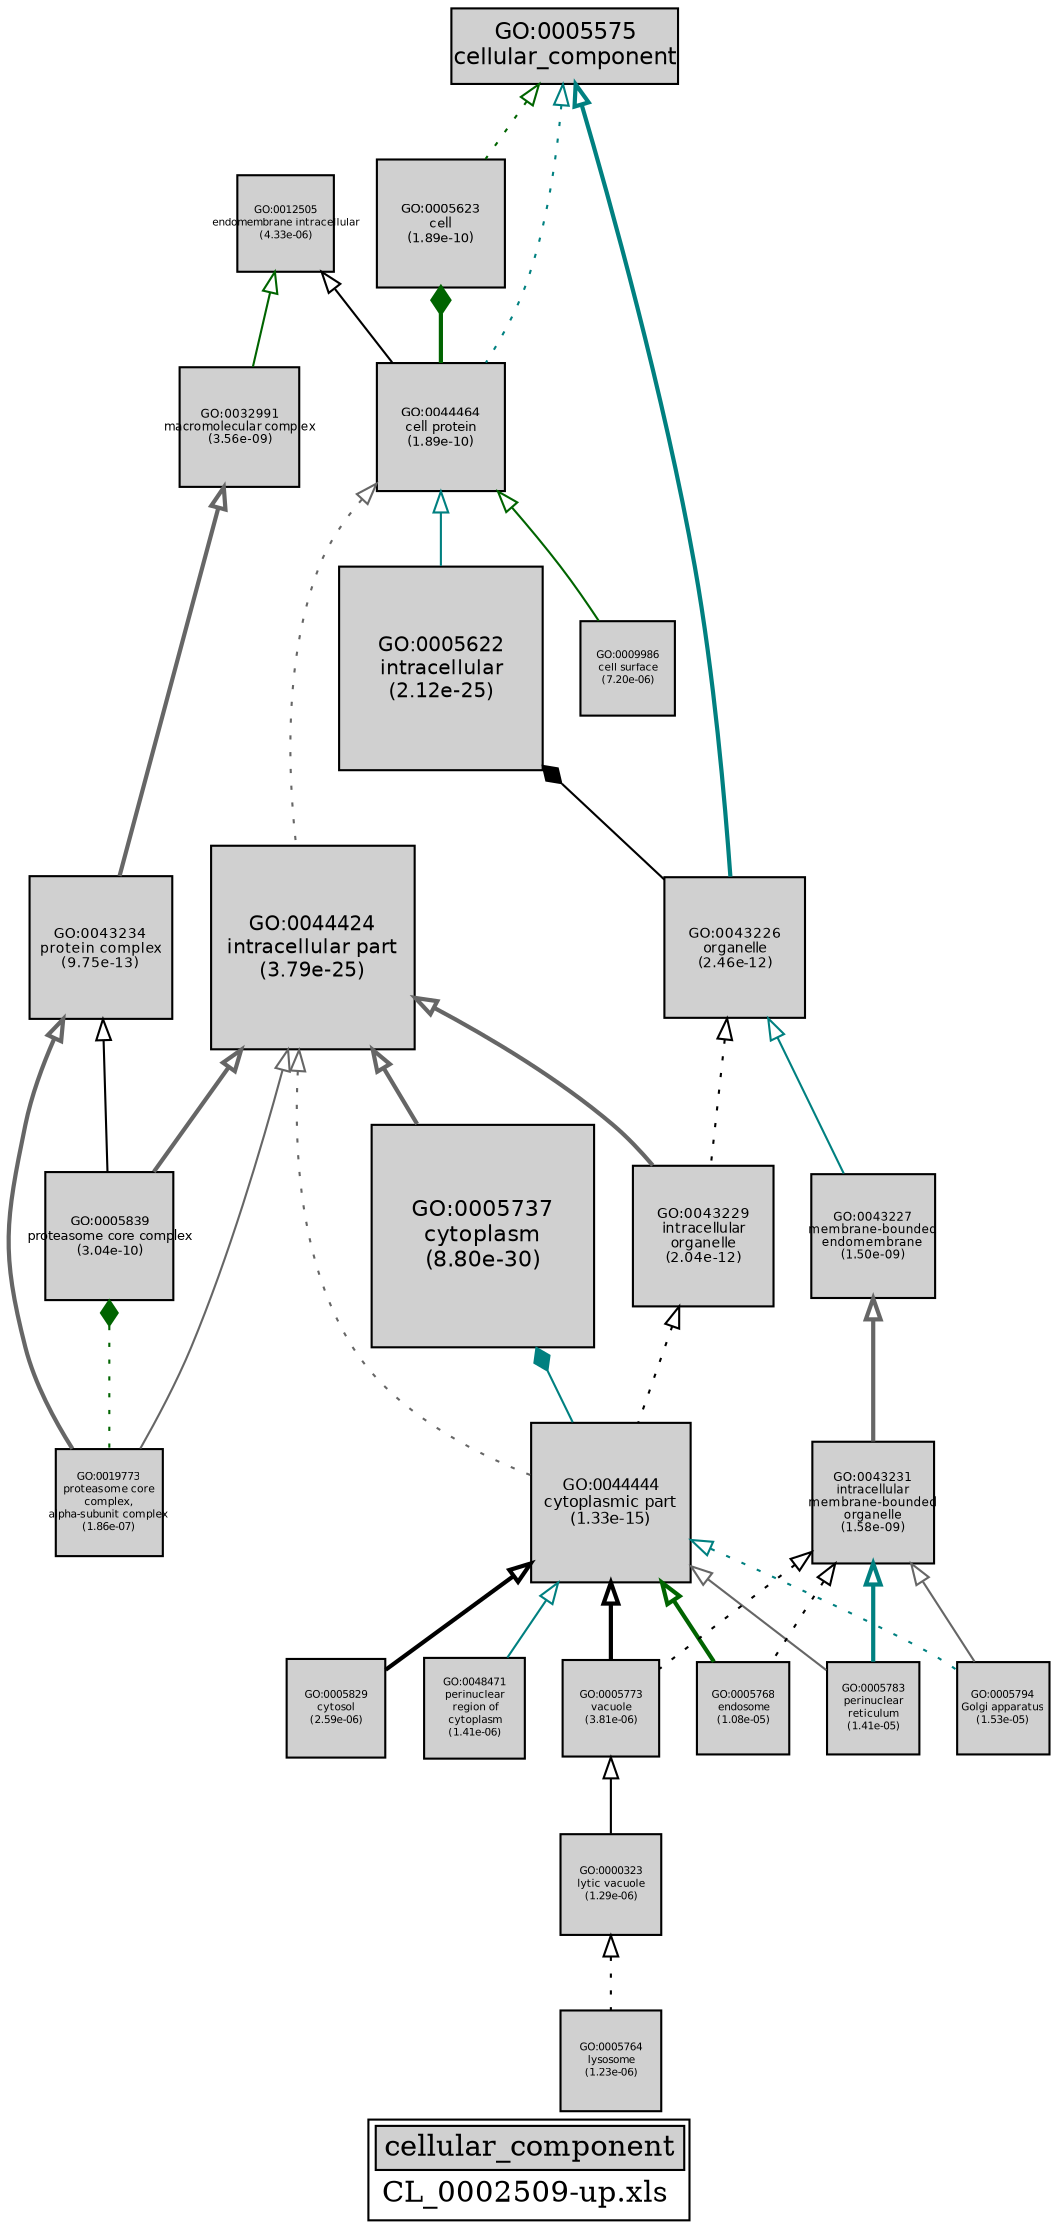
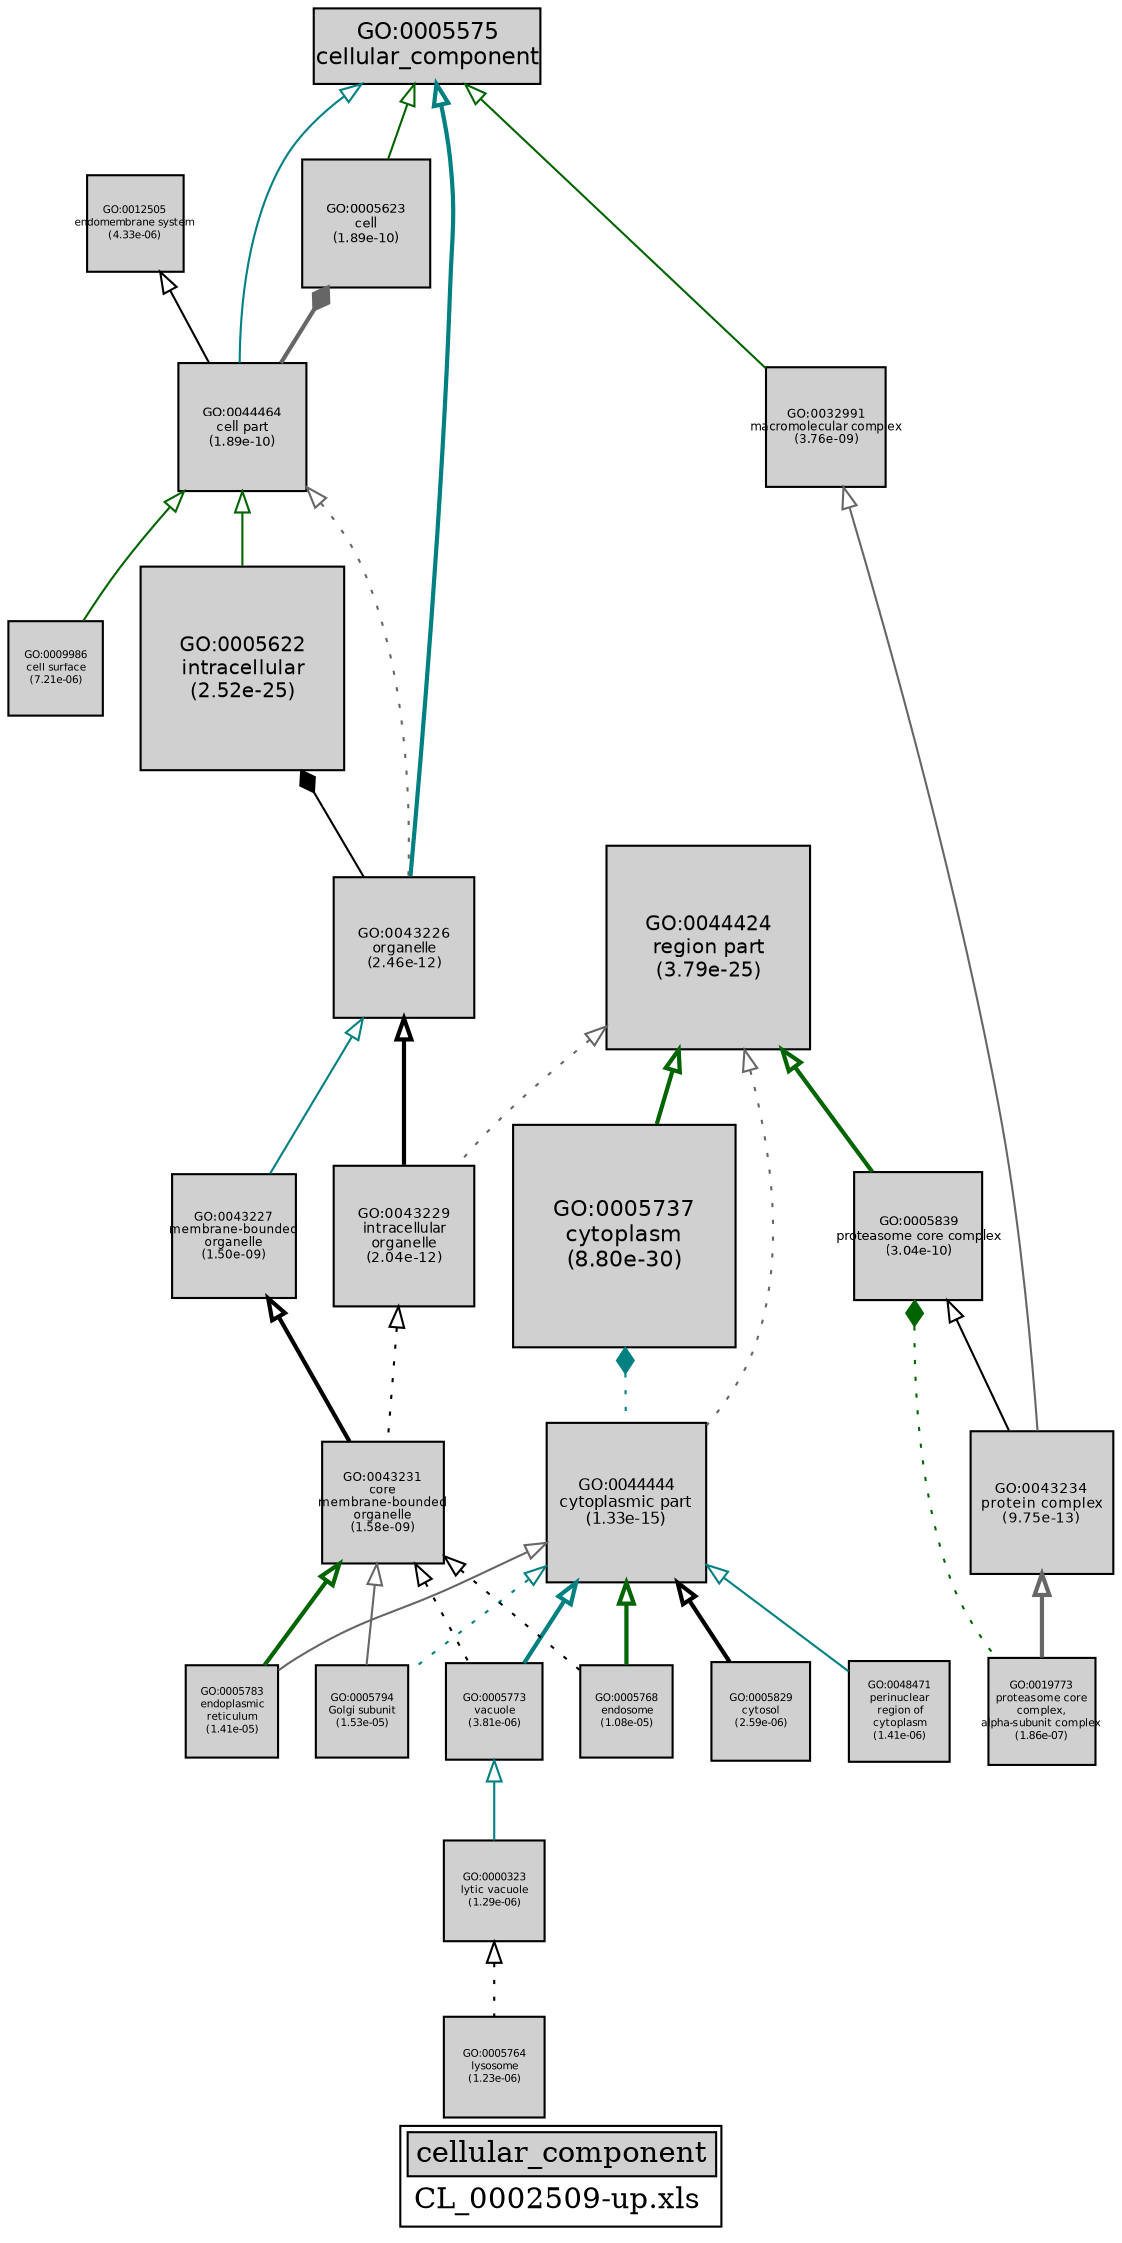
edge "GO:0005623" -> "GO:0005575": style dotted -> solid
node "GO:0012505": text "endomembrane intracellular" -> "endomembrane system"
edge "GO:0044464" -> "GO:0005575": style dotted -> solid
edge "GO:0032991" -> "GO:0012505": now "GO:0032991" -> "GO:0005575"
edge "GO:0044464" -> "GO:0005623": color darkgreen -> gray40
node "GO:0044464": text "cell protein" -> "cell part"
node "GO:0032991": text "(3.56e-09)" -> "(3.76e-09)"
edge "GO:0005622" -> "GO:0044464": color teal -> darkgreen
edge "GO:0044424" -> "GO:0044464": now "GO:0043226" -> "GO:0044464"
node "GO:0009986": text "(7.20e-06)" -> "(7.21e-06)"
node "GO:0005622": text "(2.12e-25)" -> "(2.52e-25)"
edge "GO:0043234" -> "GO:0032991": style bold -> solid
node "GO:0044424": text "intracellular part" -> "region part"
edge "GO:0043229" -> "GO:0044424": style bold -> dotted
edge "GO:0005737" -> "GO:0044424": color gray40 -> darkgreen
edge "GO:0043229" -> "GO:0043226": style dotted -> bold
edge "GO:0005839" -> "GO:0043234": reversed
edge "GO:0005839" -> "GO:0044424": color gray40 -> darkgreen
node "GO:0043227": text "endomembrane" -> "organelle"
edge "GO:0019773" -> "GO:0044424": removed
edge "GO:0044444" -> "GO:0043229": now "GO:0043231" -> "GO:0043229"
edge "GO:0043231" -> "GO:0043227": color gray40 -> black
edge "GO:0044444" -> "GO:0005737": style solid -> dotted
node "GO:0043231": text "intracellular" -> "core"
edge "GO:0005783" -> "GO:0043231": color teal -> darkgreen
edge "GO:0005773" -> "GO:0044444": color black -> teal
node "GO:0005783": text "perinuclear" -> "endoplasmic"
node "GO:0005794": text "Golgi apparatus" -> "Golgi subunit"
edge "GO:0000323" -> "GO:0005773": color black -> teal
